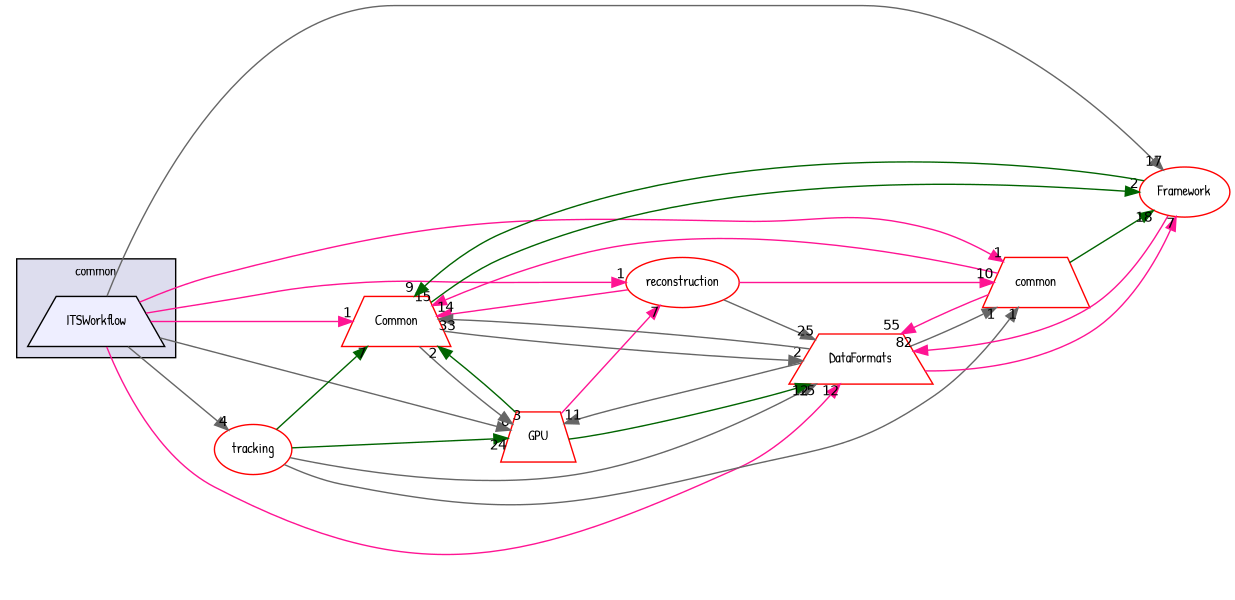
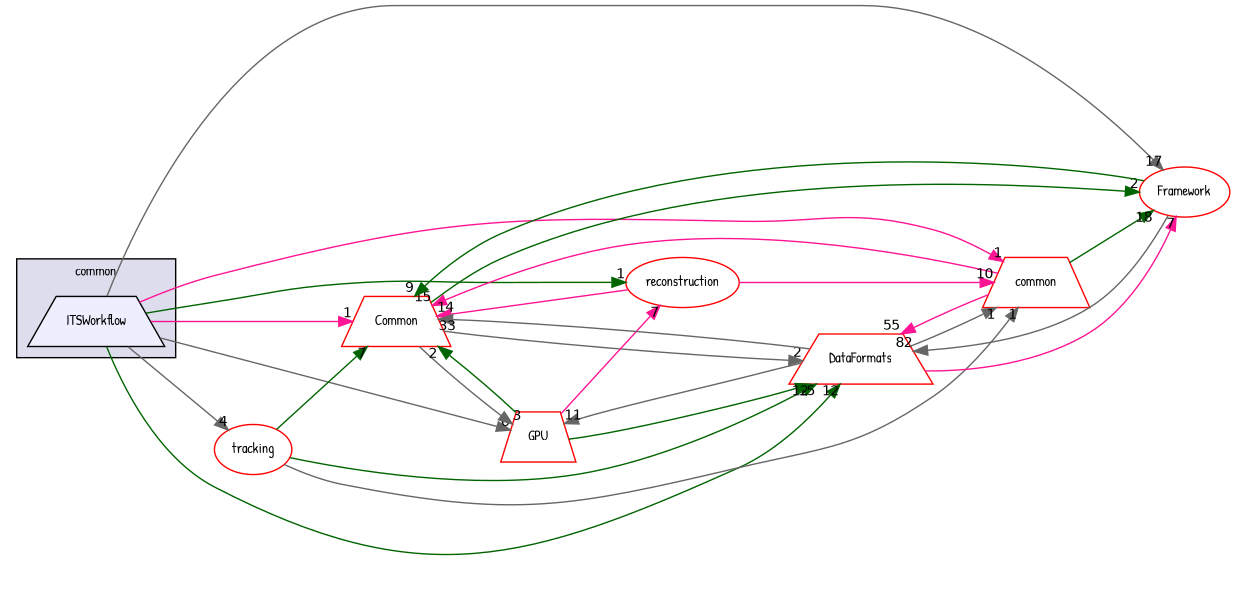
edge "ITSWorkflow" -> "reconstruction": color deeppink -> darkgreen
edge "reconstruction" -> "DataFormats": removed
edge "Framework" -> "DataFormats": color deeppink -> gray40
edge "tracking" -> "GPU": removed
edge "tracking" -> "DataFormats": color gray40 -> darkgreen
edge "ITSWorkflow" -> "DataFormats": color deeppink -> darkgreen
